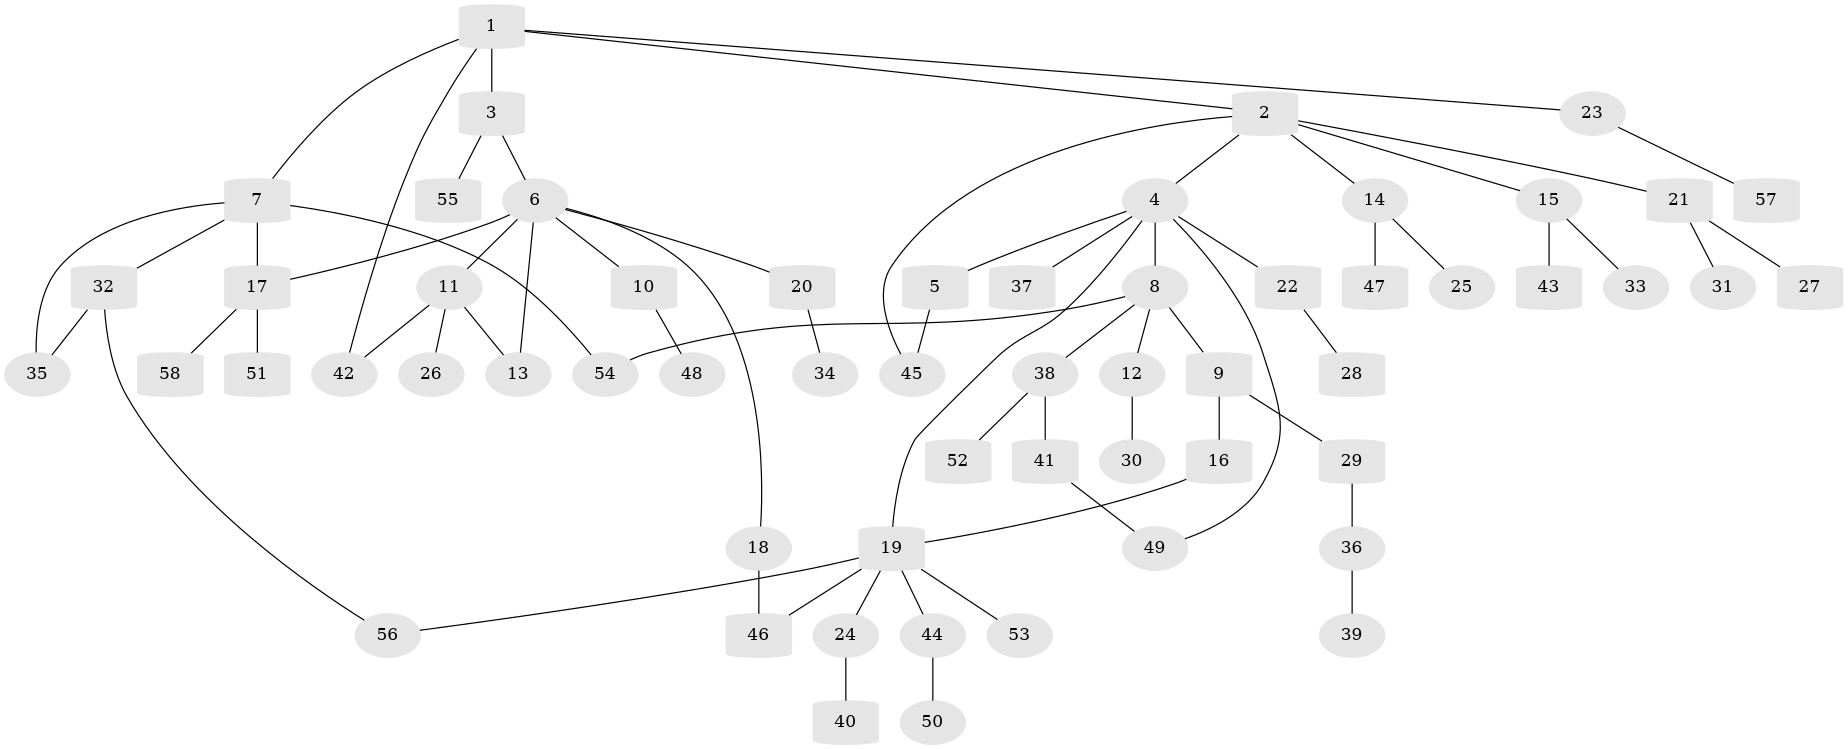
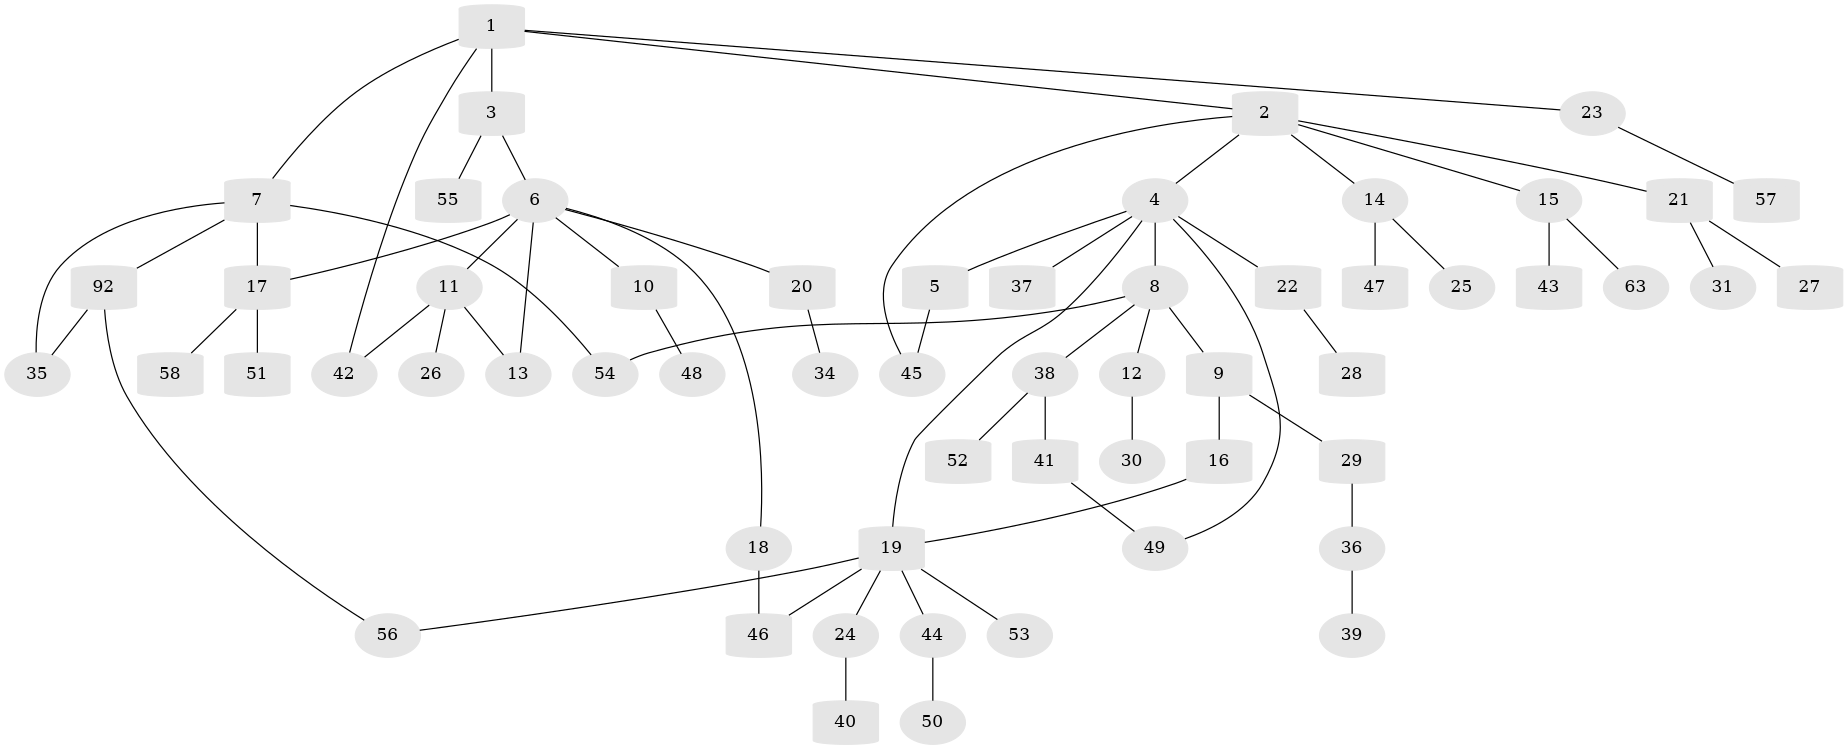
node "32": label "32" -> "92"
node "33": label "33" -> "63"
